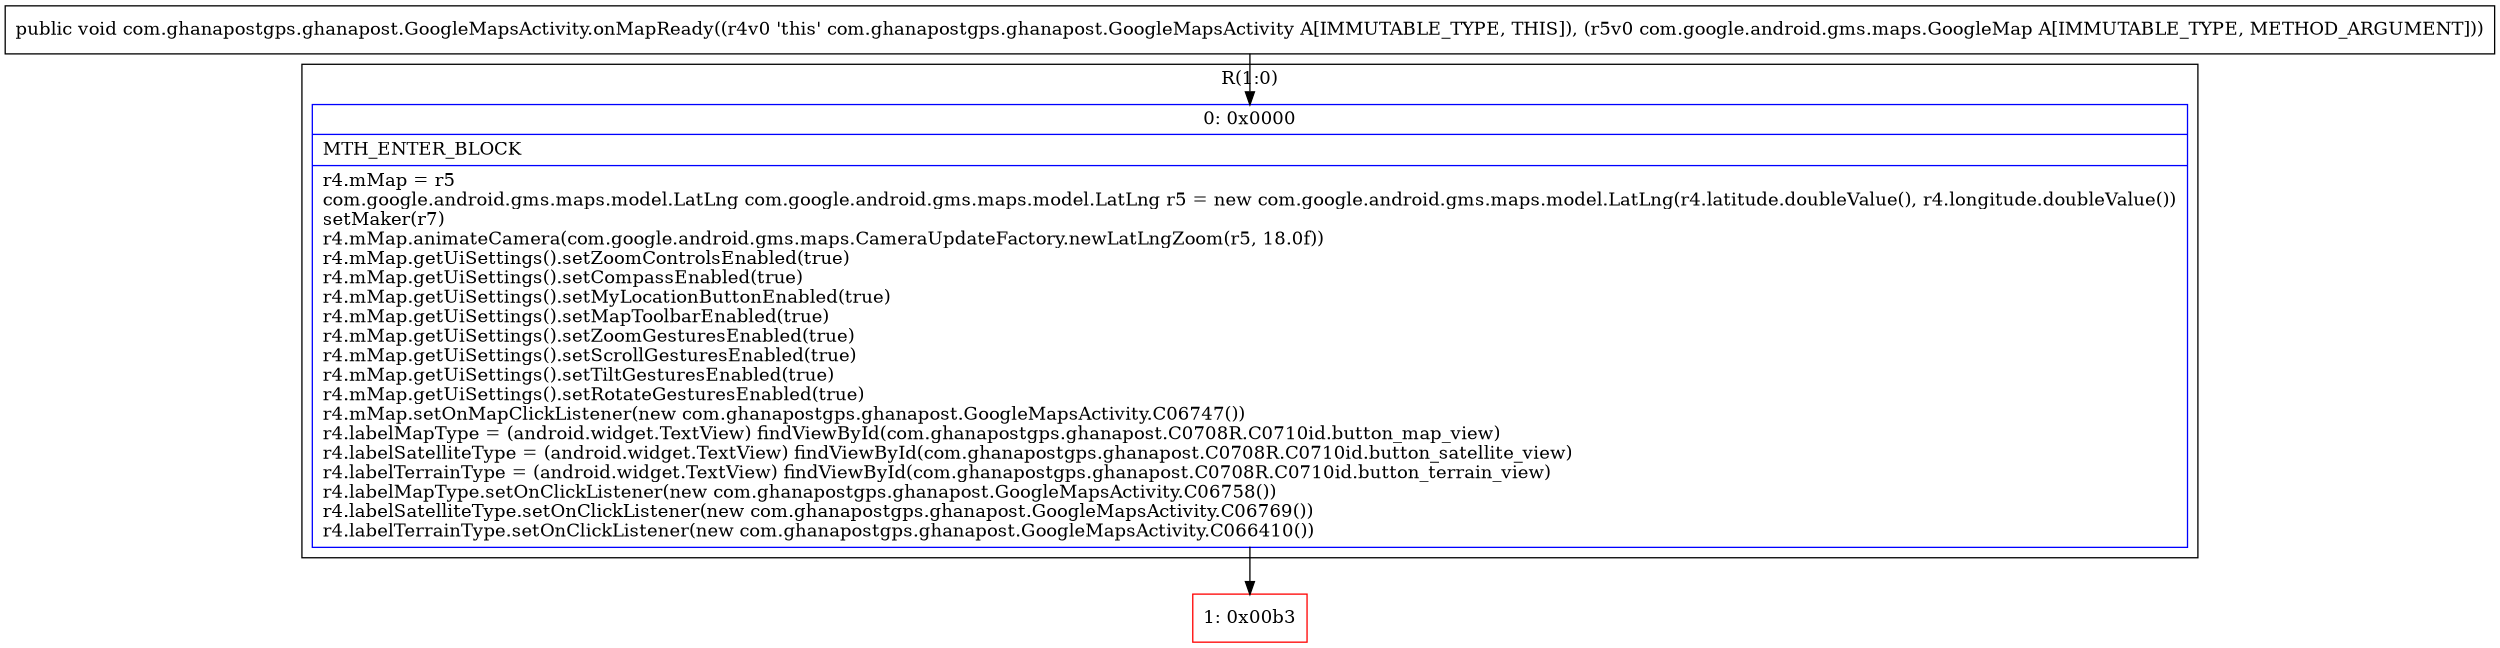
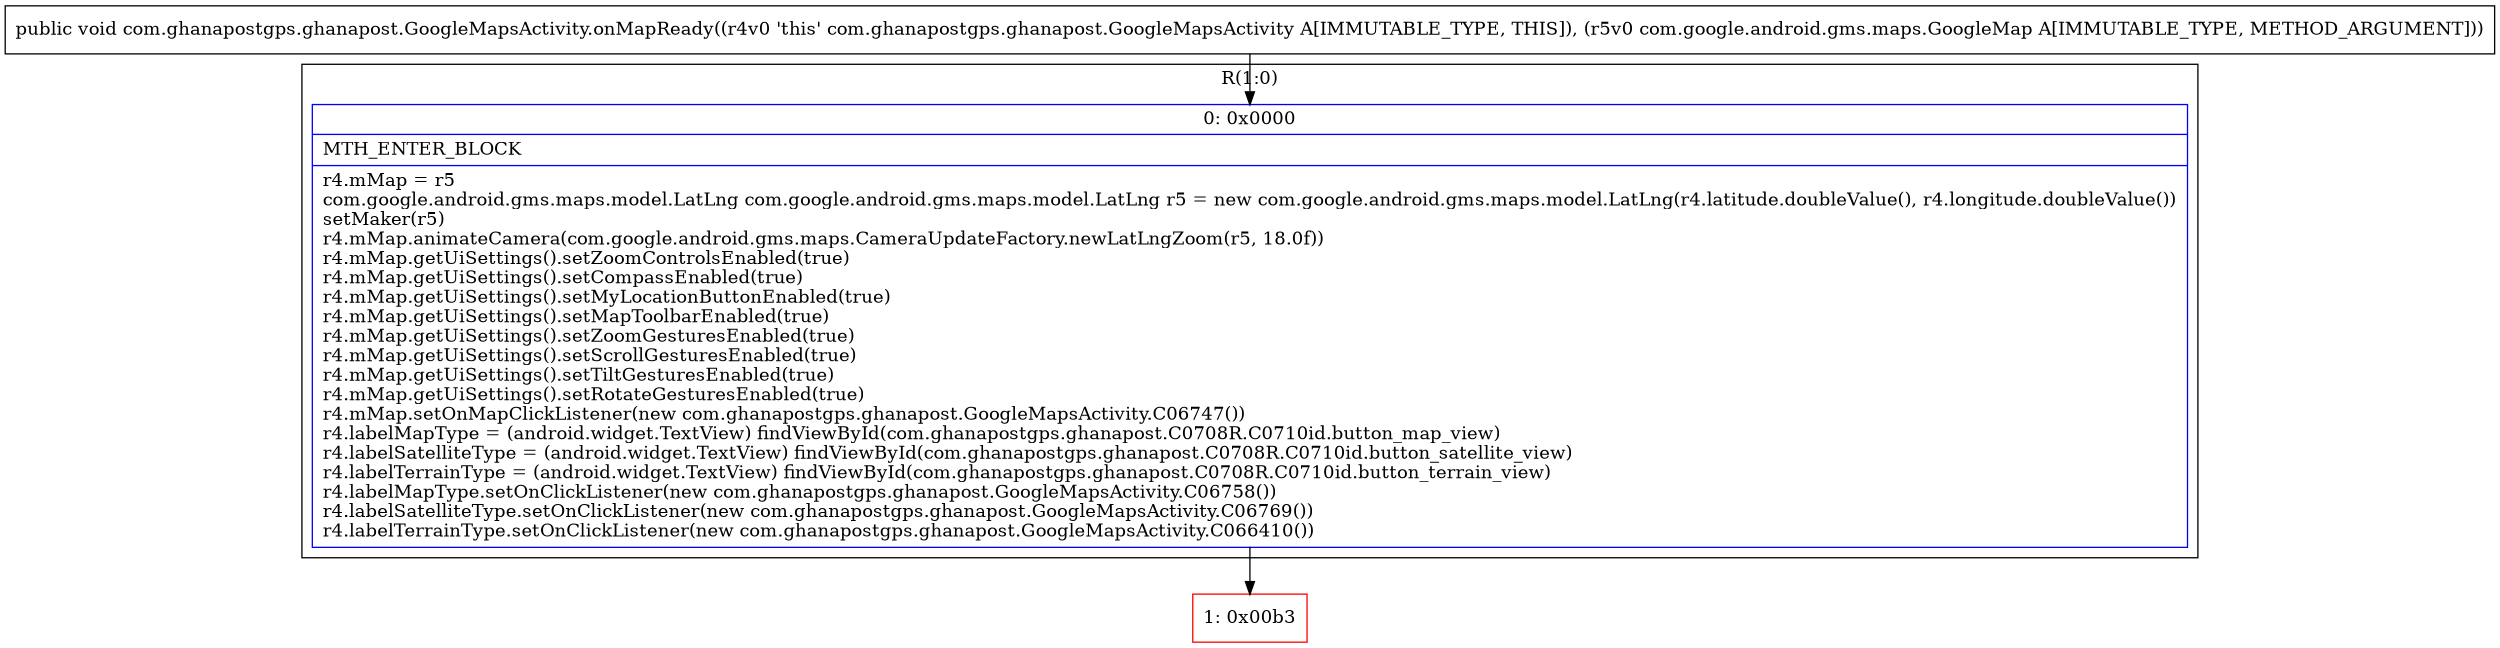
node "0: 0x0000": text "setMaker(r7)" -> "setMaker(r5)"
